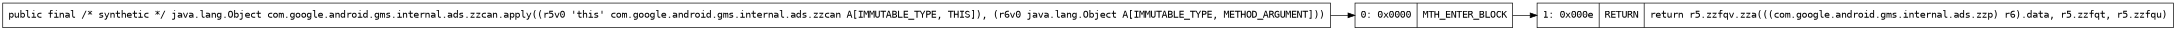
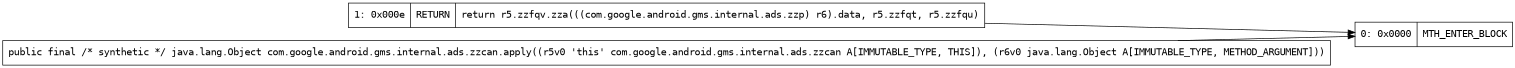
edge "0: 0x0000" -> "1: 0x000e": reversed
